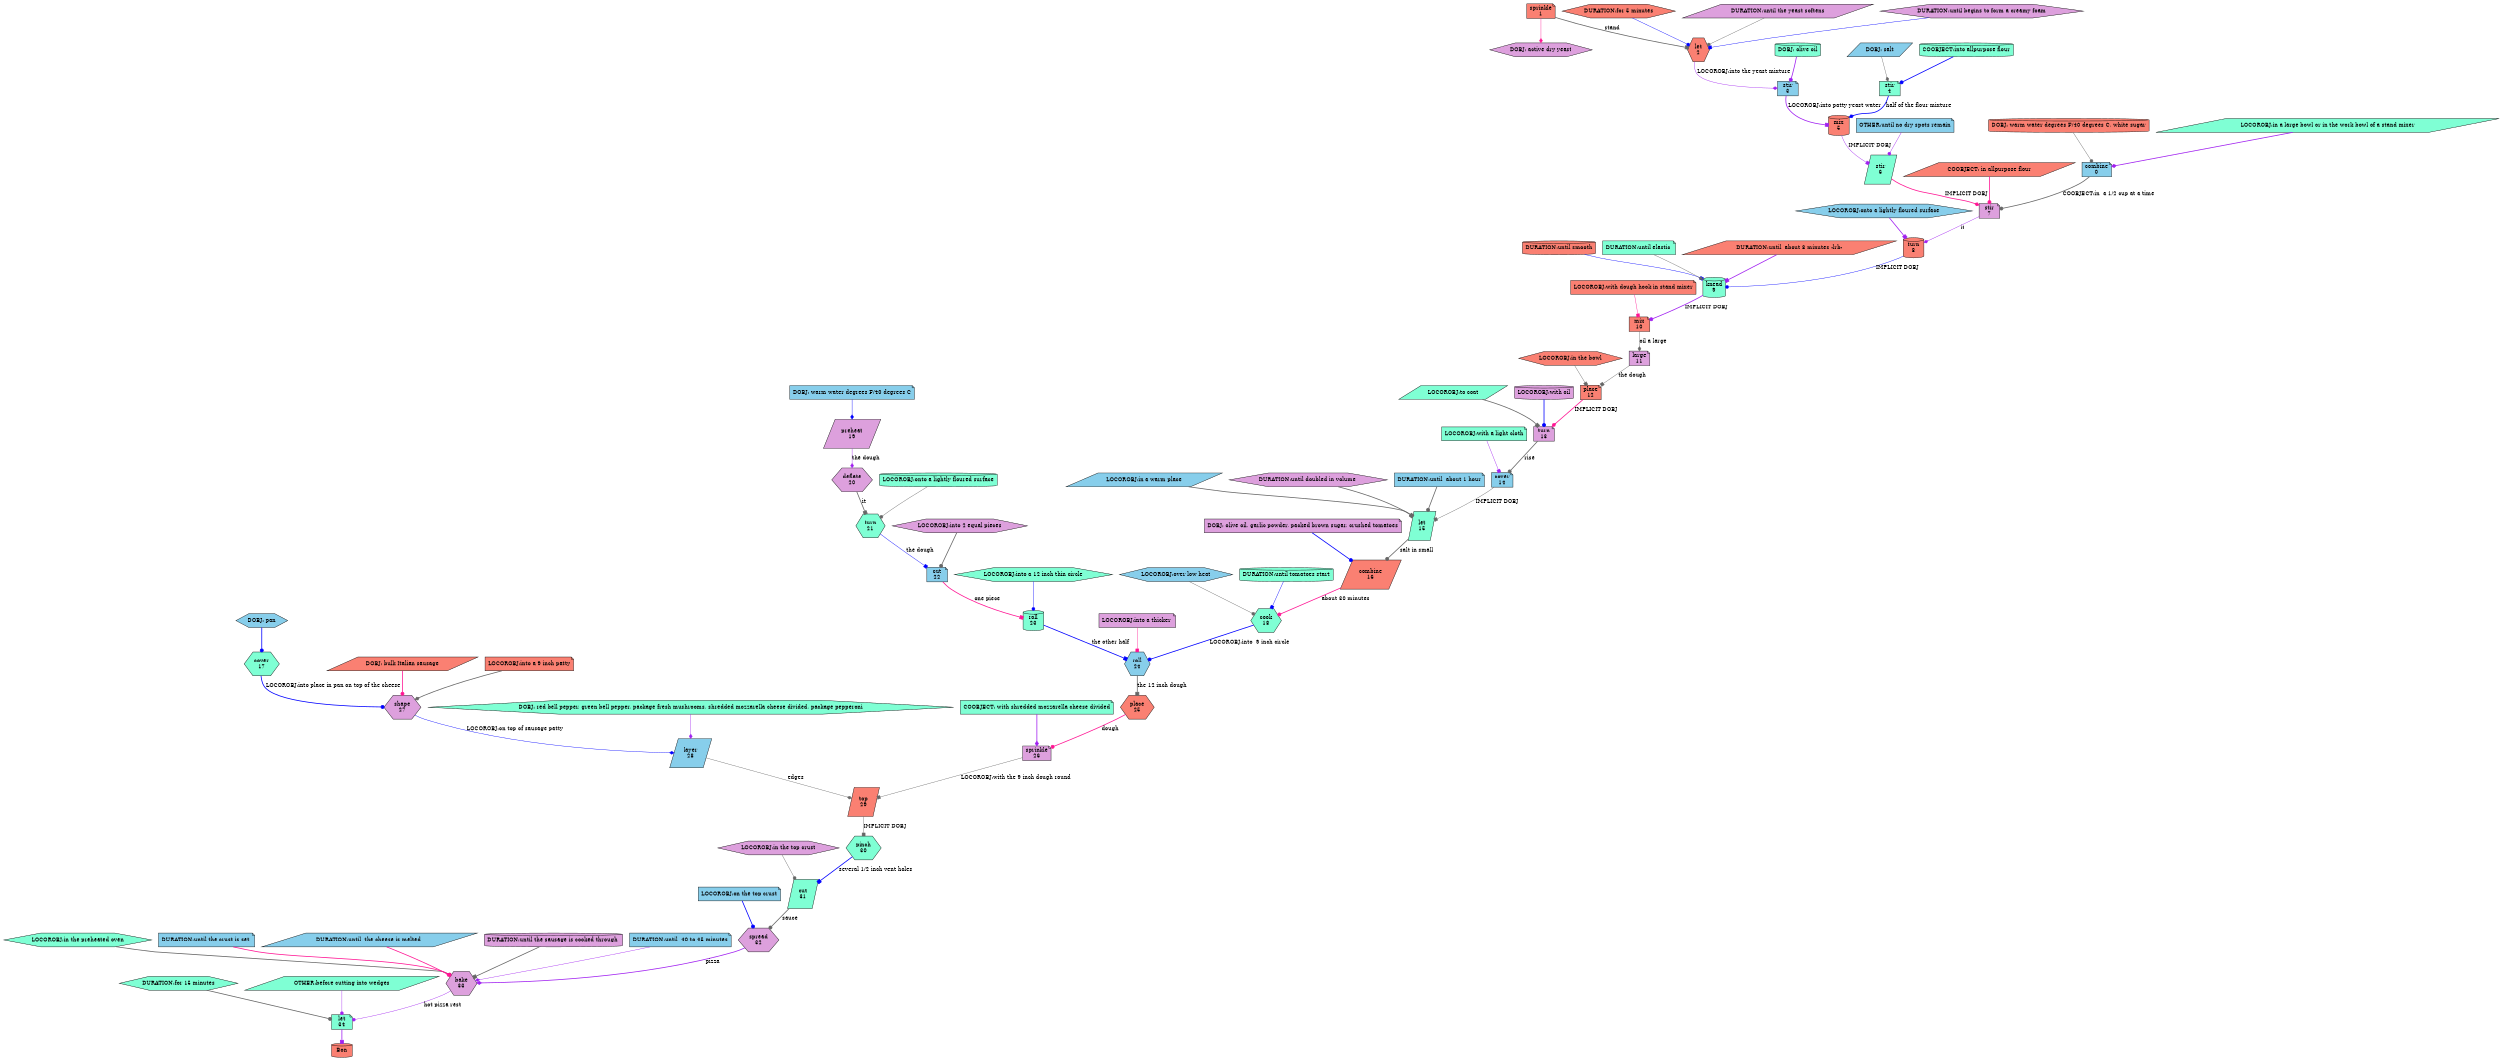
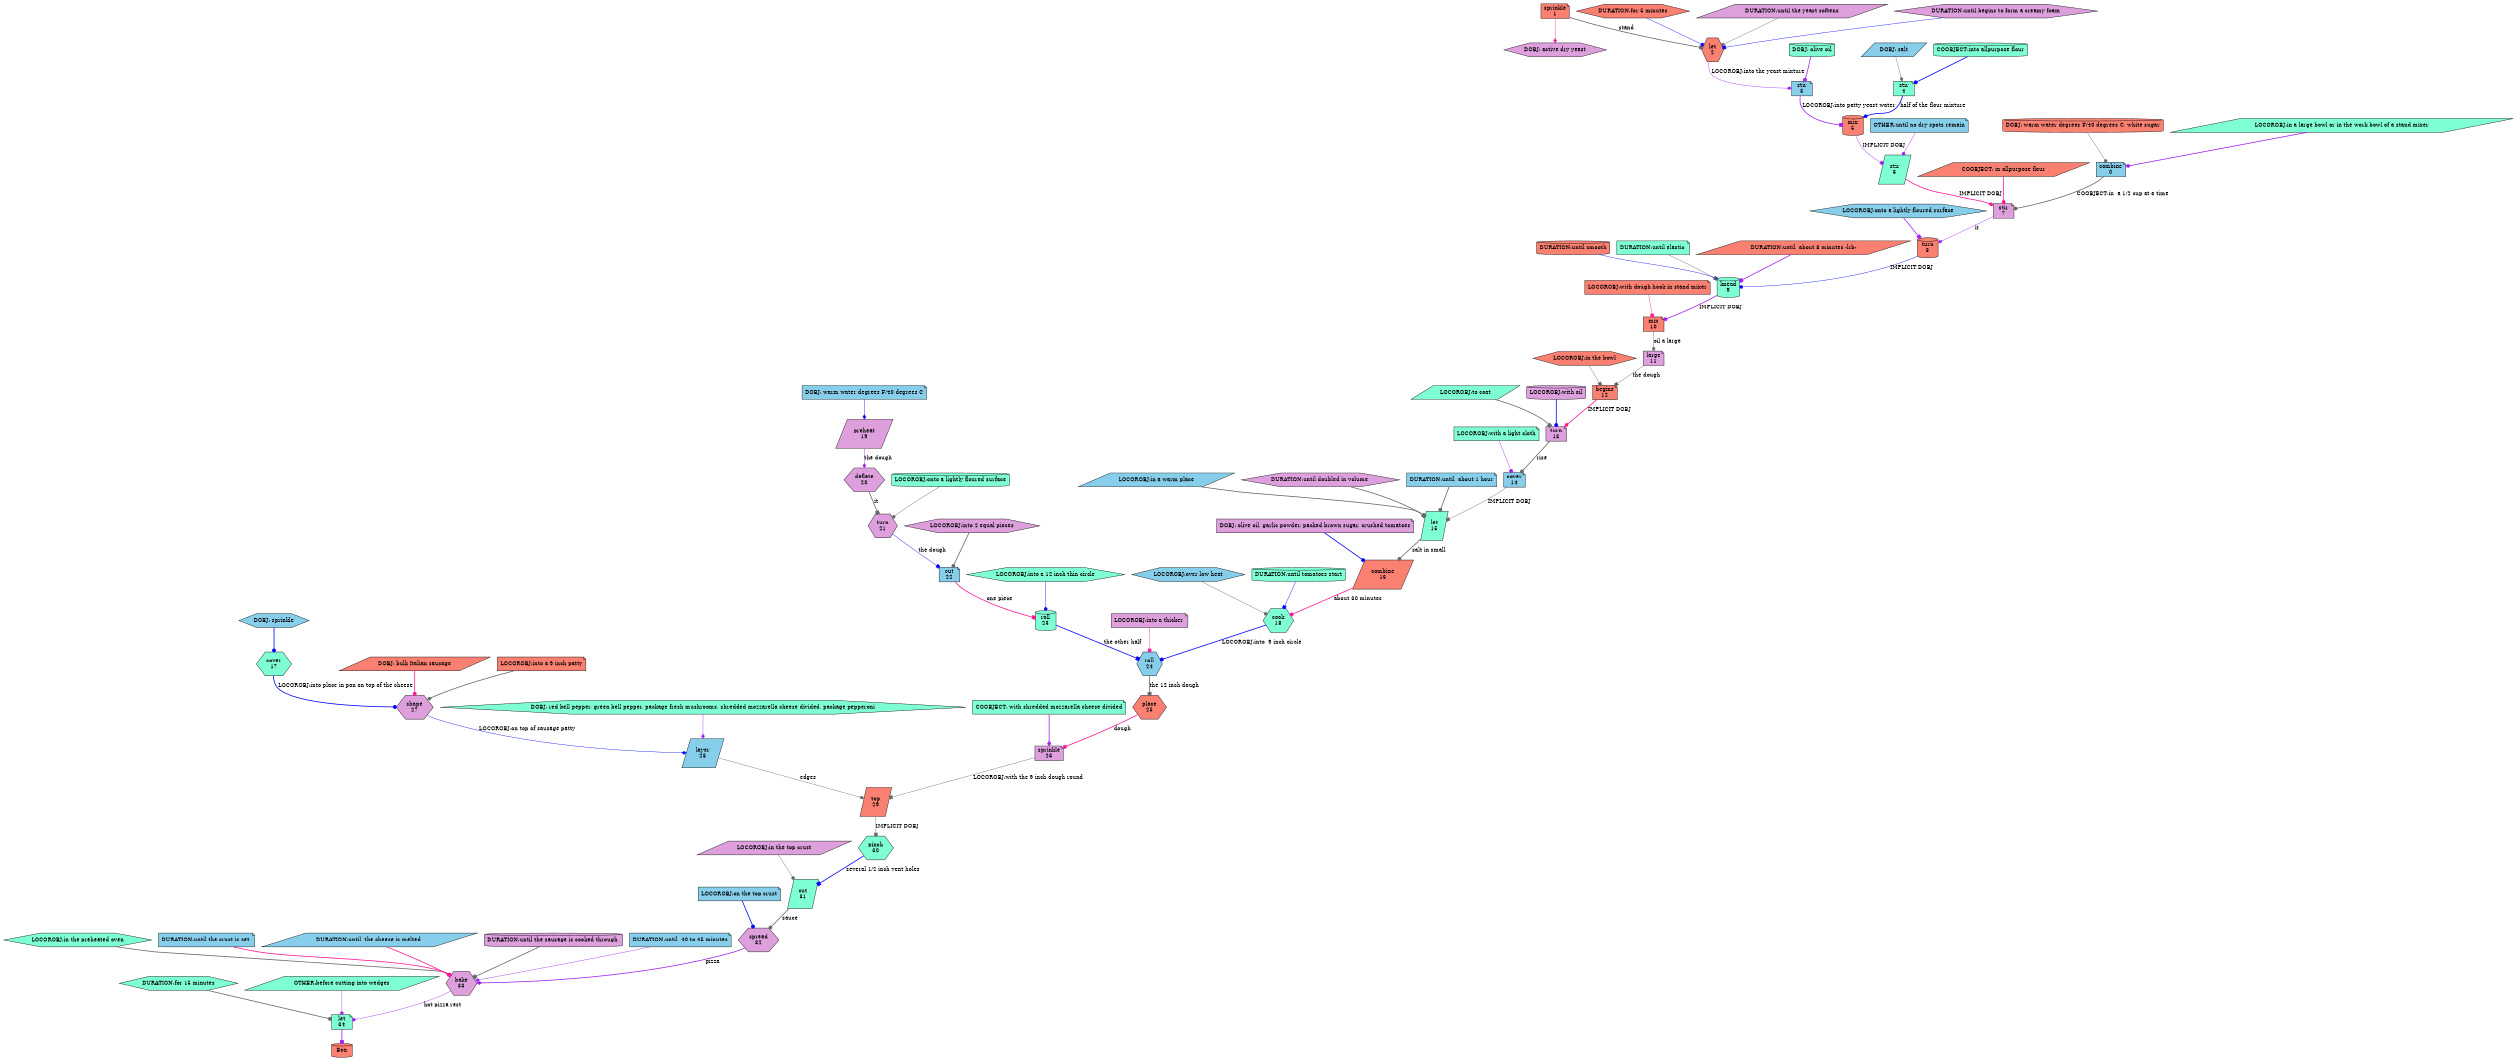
node "place 12": label "place 12" -> "begins 12"
node "turn 21": fillcolor aquamarine -> plum
node "DOBJ: pan": label "DOBJ: pan" -> "DOBJ: sprinkle"
node "LOCOROBJ:in the top crust": shape hexagon -> parallelogram
